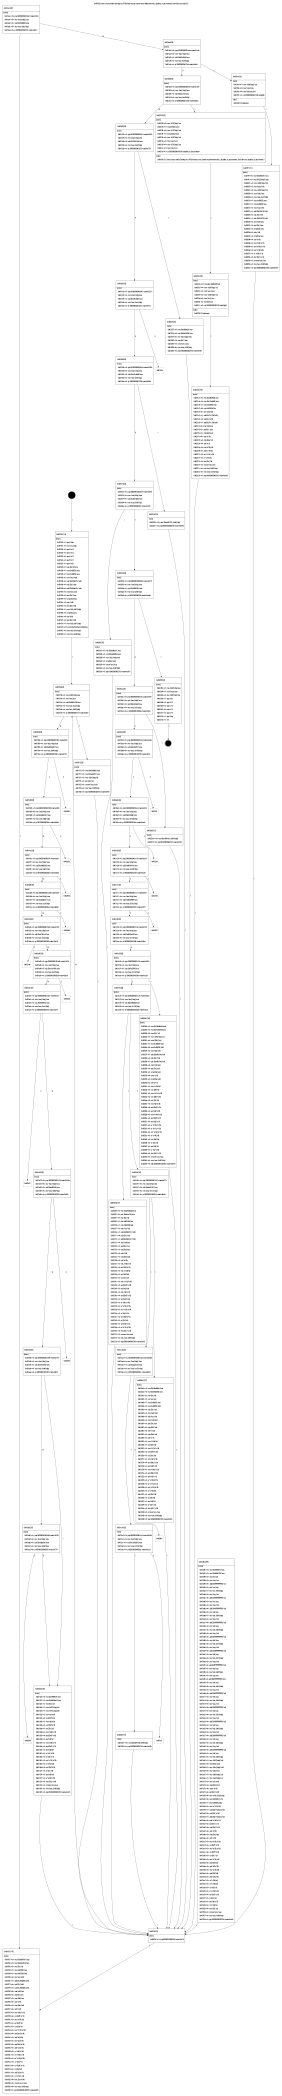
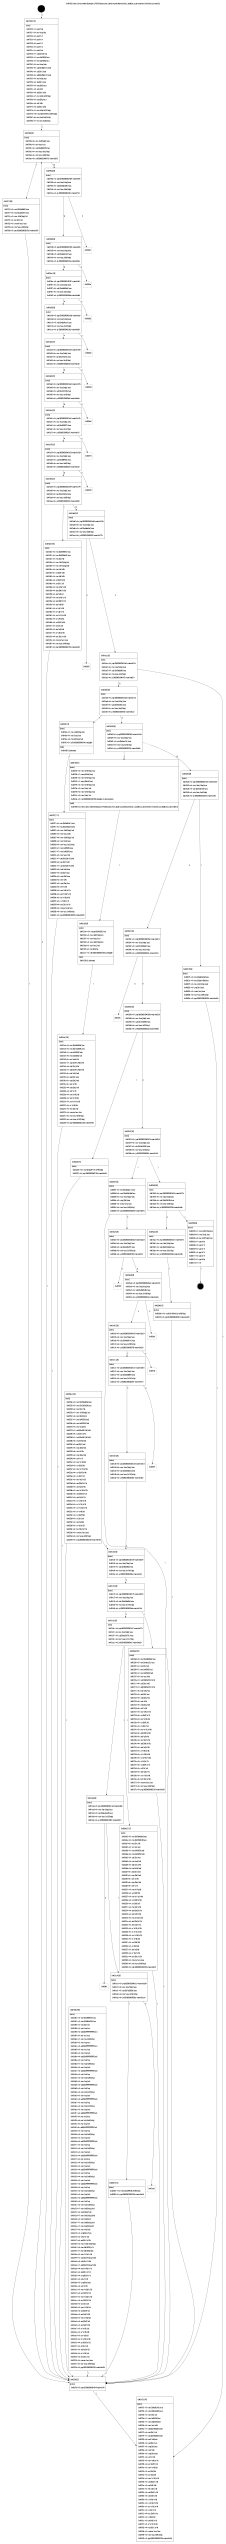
edge "0x401bac [28]" -> "0x401bc8 [28]": now "0x4020cf [30]" -> "0x401bc8 [28]"
edge "0x401c54 [28]" -> "0x40254e [160]": reversed
edge "0x401ab0 [28]" -> "0x401d22 [106]": now "0x401ab0 [28]" -> "0x401acc [28]"
